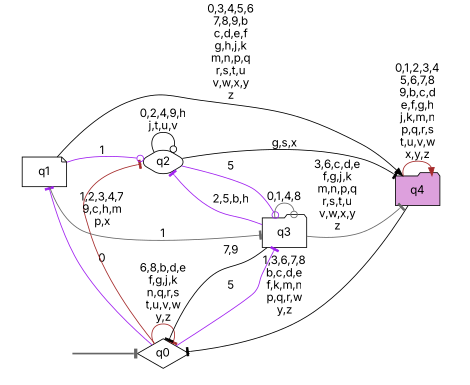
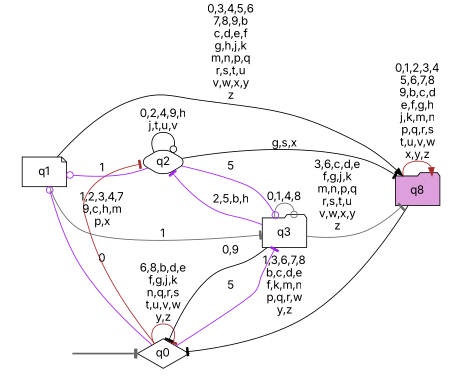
edge "q1" -> "q2": reversed
node "q4": label "q4" -> "q8"
edge "q3" -> "q0": label "7,9" -> "0,9"
edge "q0" -> "q1": arrowhead tee -> odot
